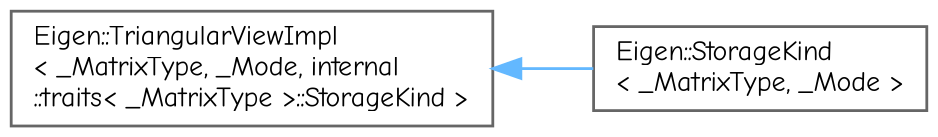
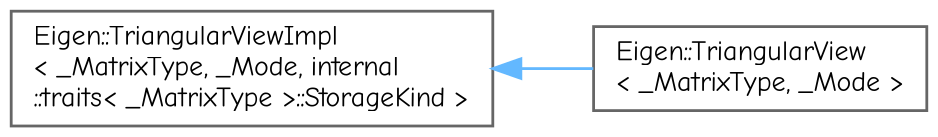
node "Eigen::StorageKind < _MatrixType, _Mode >": label "Eigen::StorageKind < _MatrixType, _Mode >" -> "Eigen::TriangularView < _MatrixType, _Mode >"
